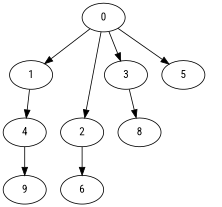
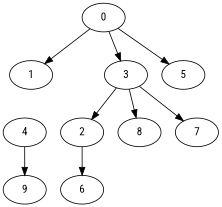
edge "0" -> "2": now "3" -> "2"
edge "1" -> "4": removed
node "7": added
